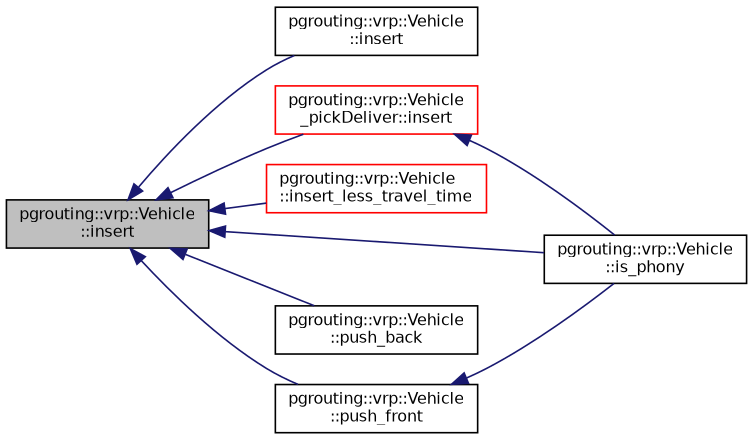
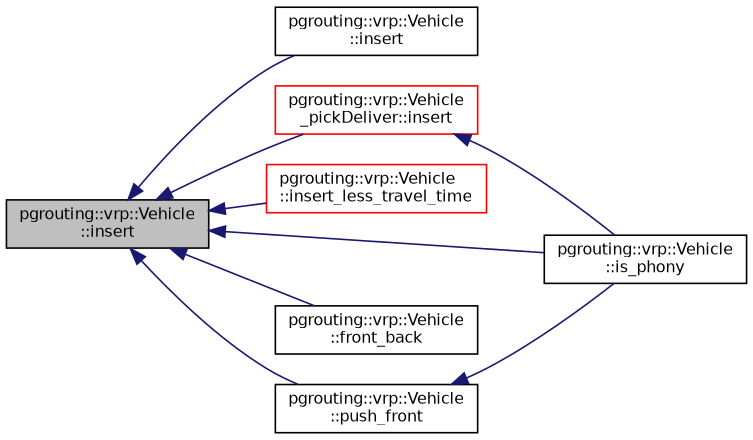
node "pgrouting::vrp::Vehicle ::push_back": label "pgrouting::vrp::Vehicle ::push_back" -> "pgrouting::vrp::Vehicle ::front_back"
